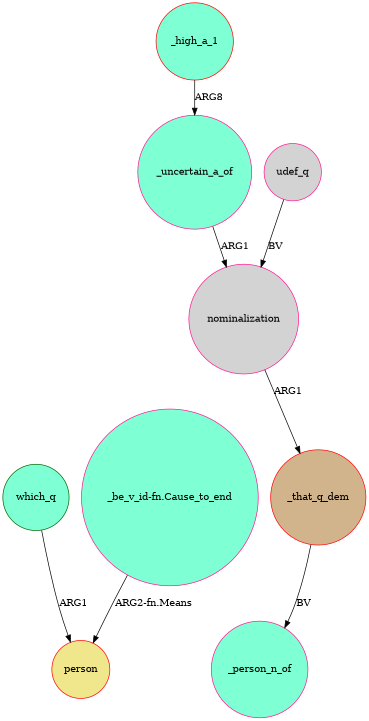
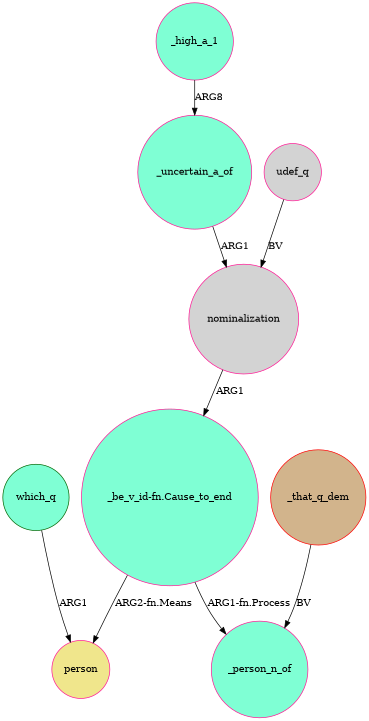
node "_high_a_1": color red -> deeppink
edge "nominalization" -> "_that_q_dem": now "nominalization" -> "_be_v_id-fn.Cause_to_end"
edge "_be_v_id-fn.Cause_to_end" -> "_person_n_of": added, label "ARG1-fn.Process"
node "person": color red -> deeppink
